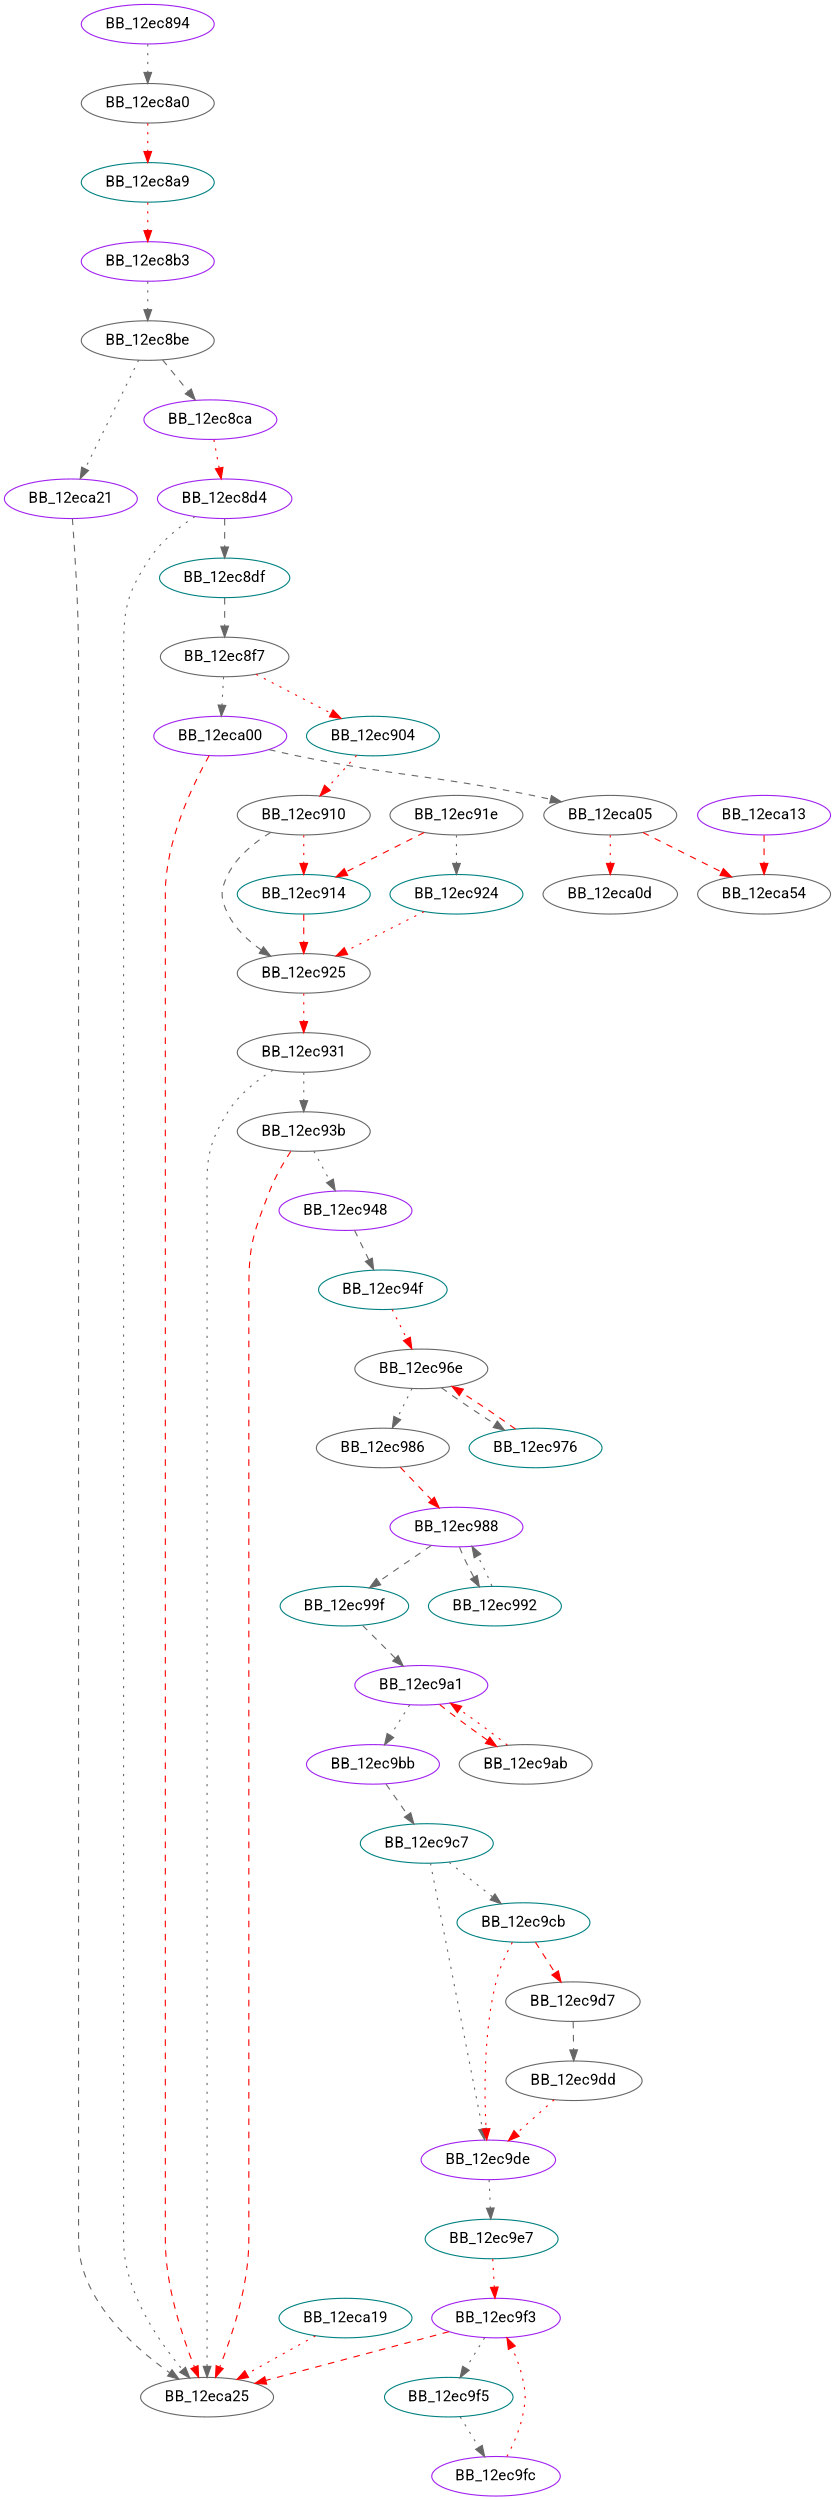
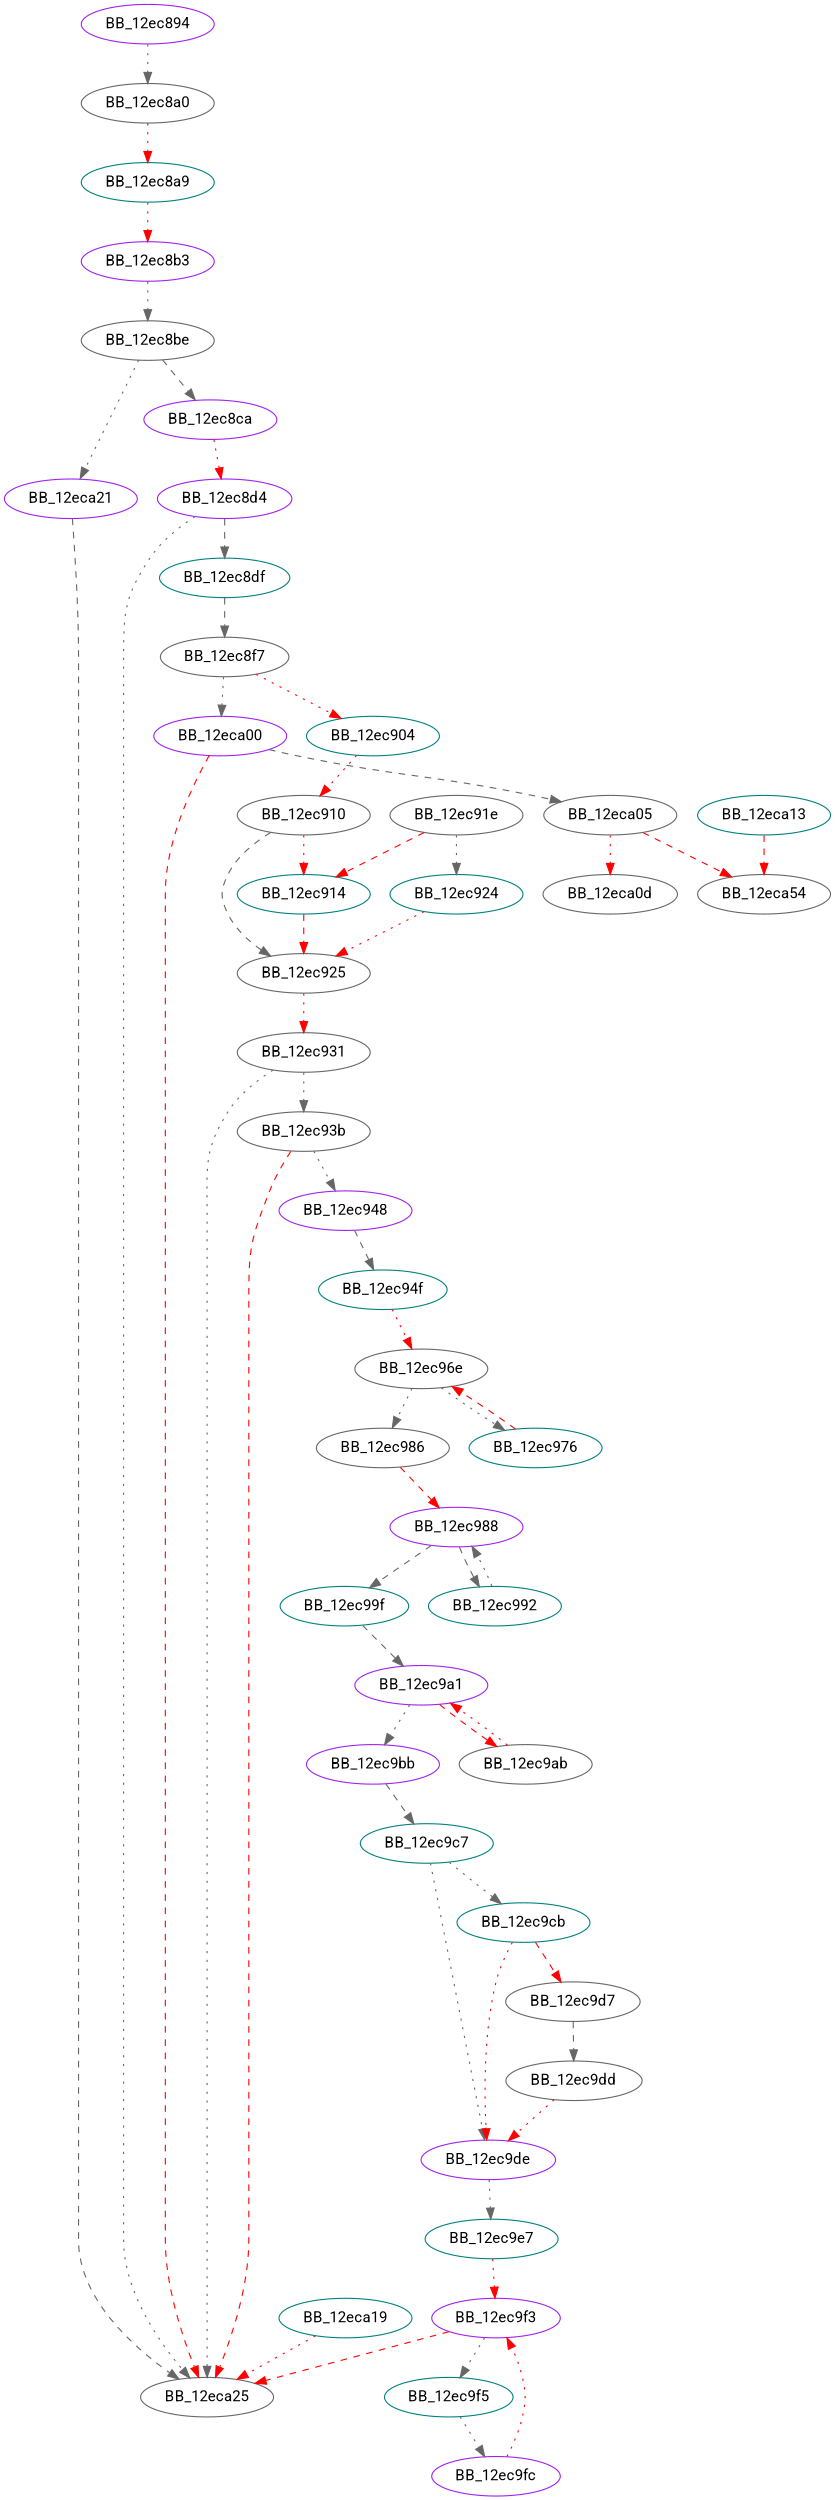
node "BB_12eca13": color purple -> teal
edge "BB_12ec96e" -> "BB_12ec976": style dashed -> dotted
